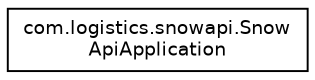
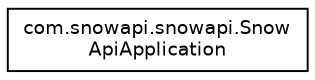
node "com.logistics.snowapi.Snow ApiApplication": label "com.logistics.snowapi.Snow ApiApplication" -> "com.snowapi.snowapi.Snow ApiApplication"
